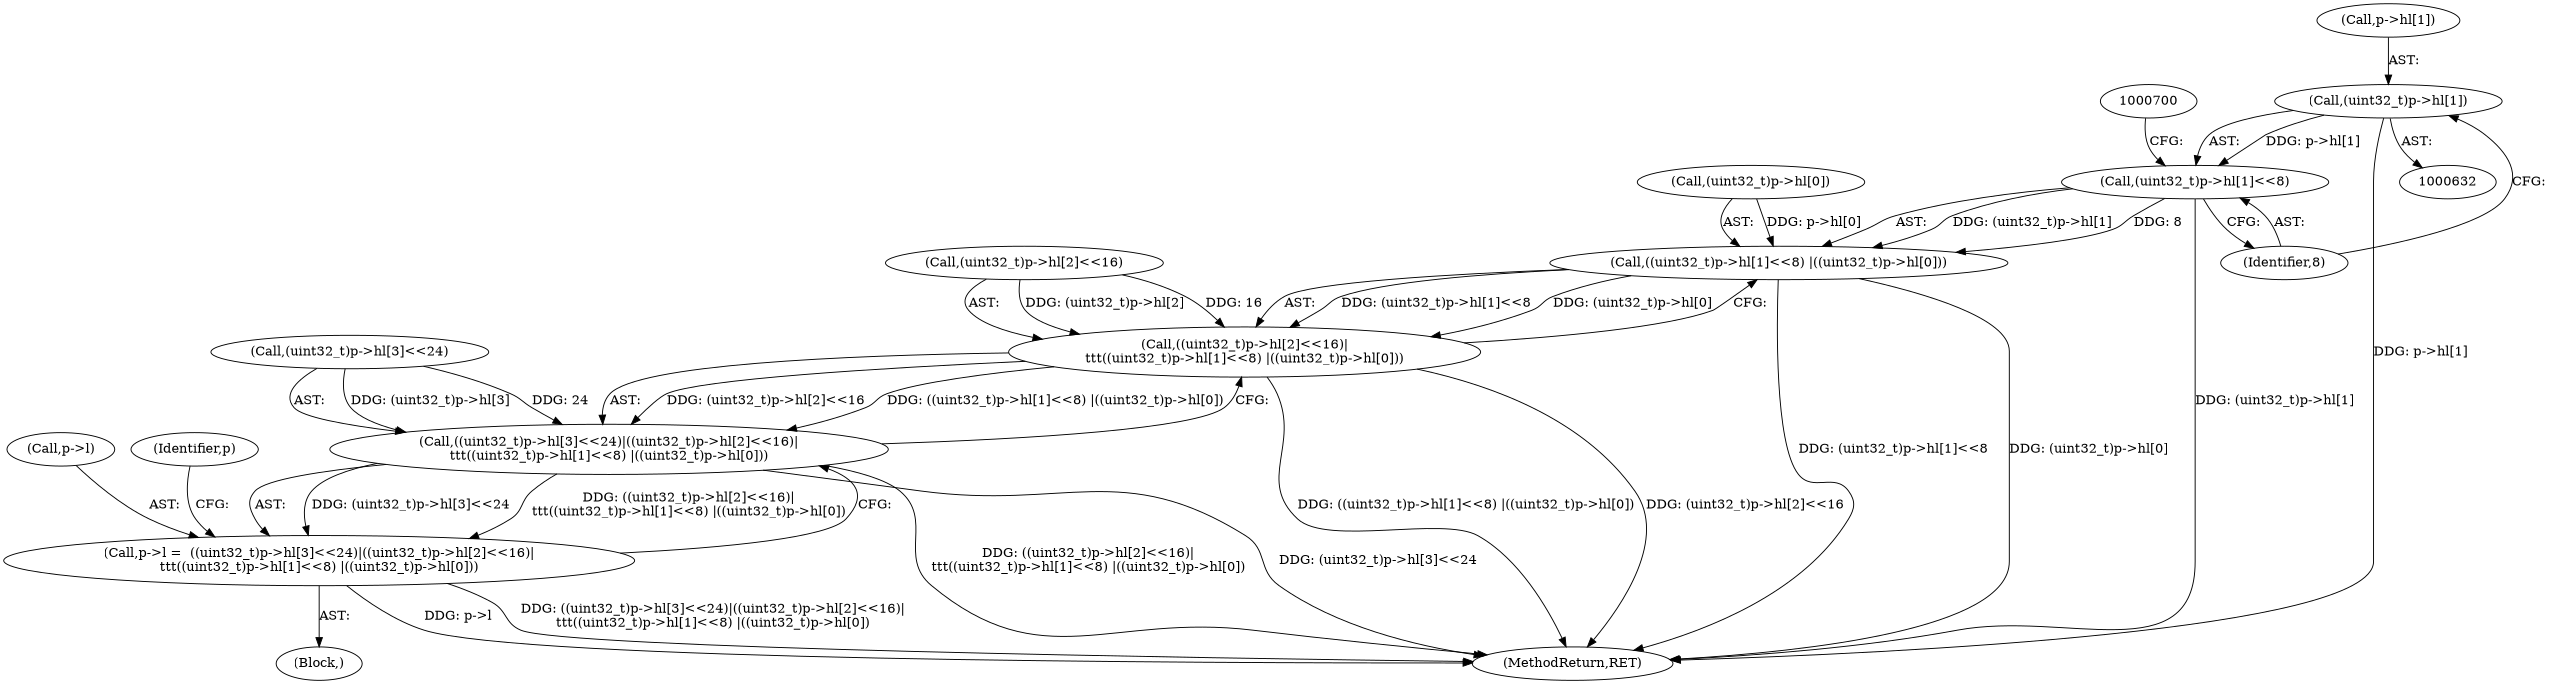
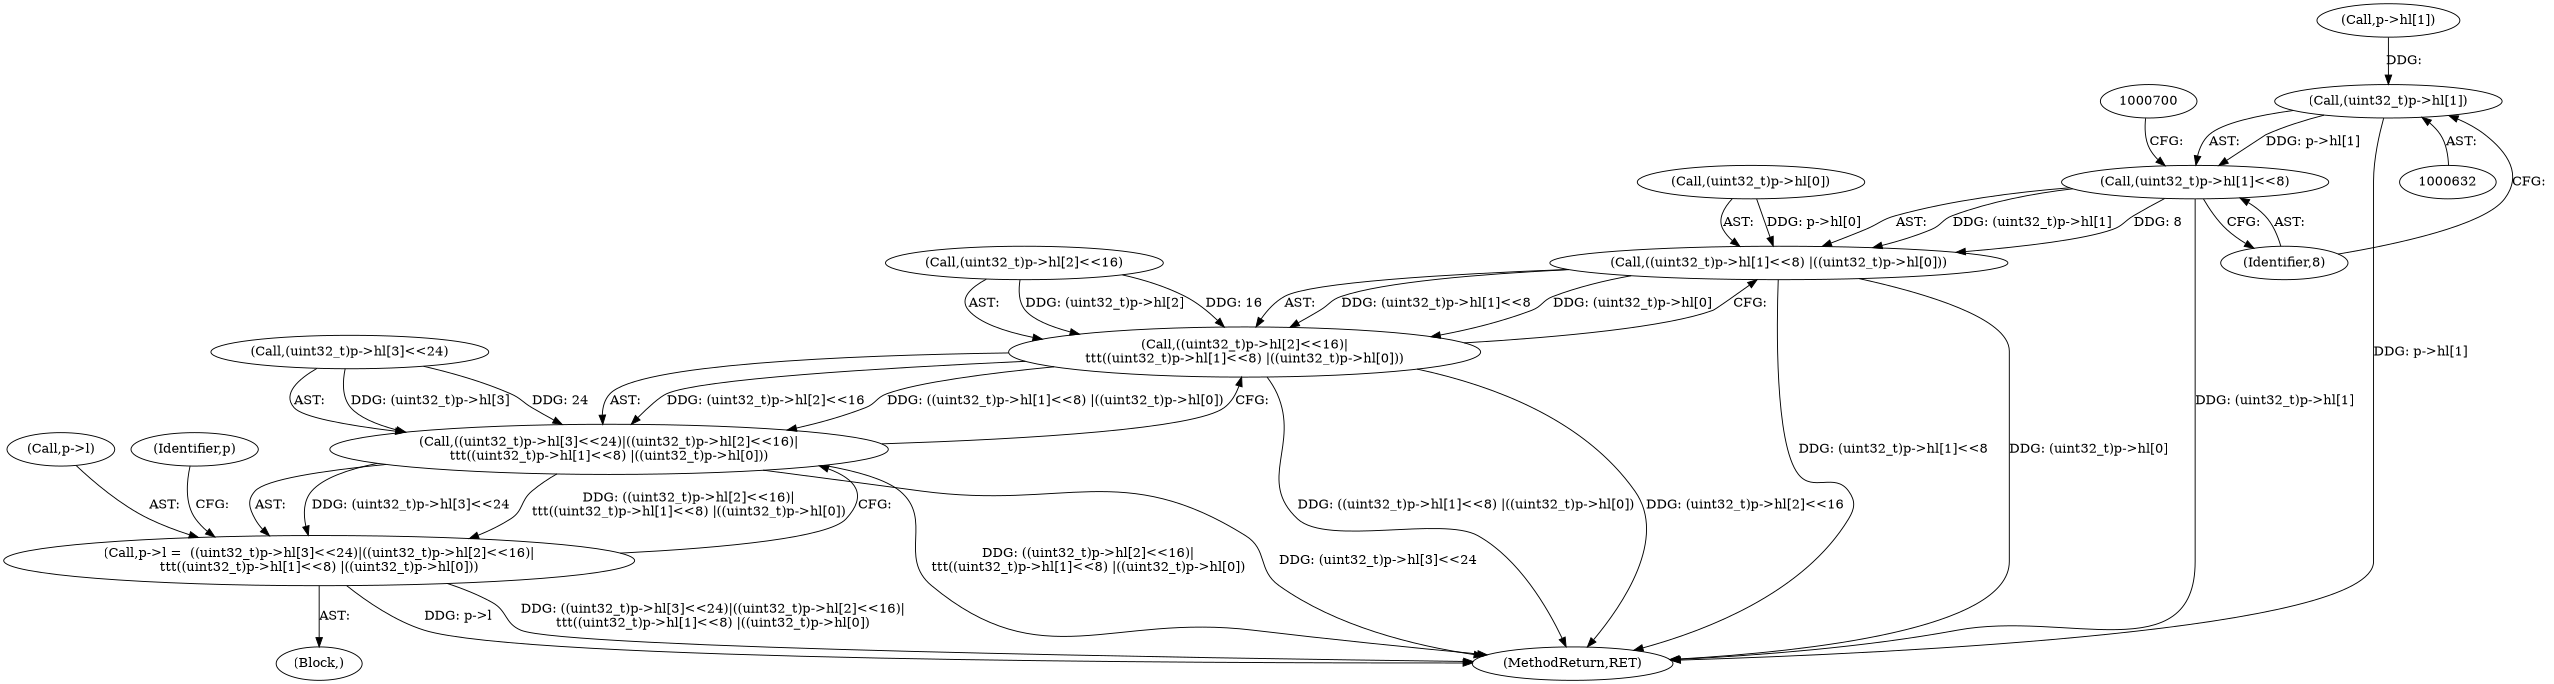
edge "(Call,p->hl[1])" -> "(Call,(uint32_t)p->hl[1])": label "AST: " -> "DDG: "
edge "(Call,(uint32_t)p->hl[1])" -> "1000632": reversed
